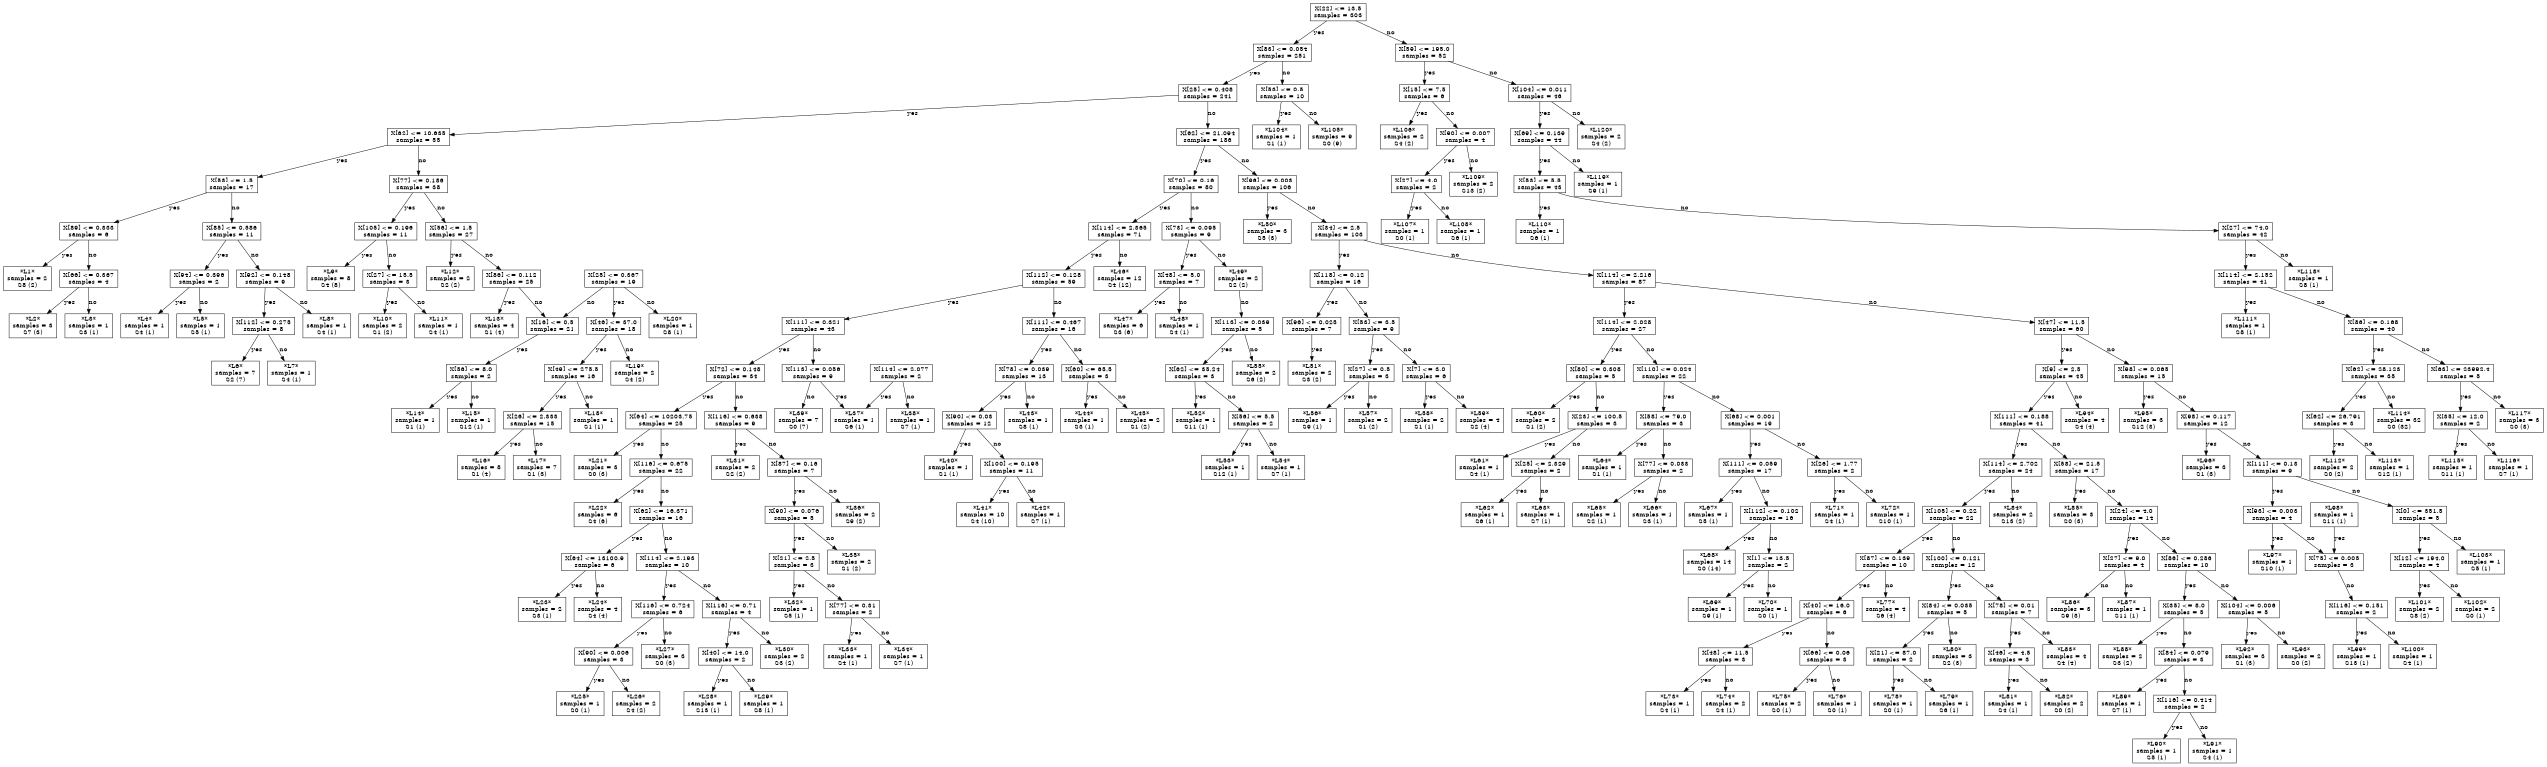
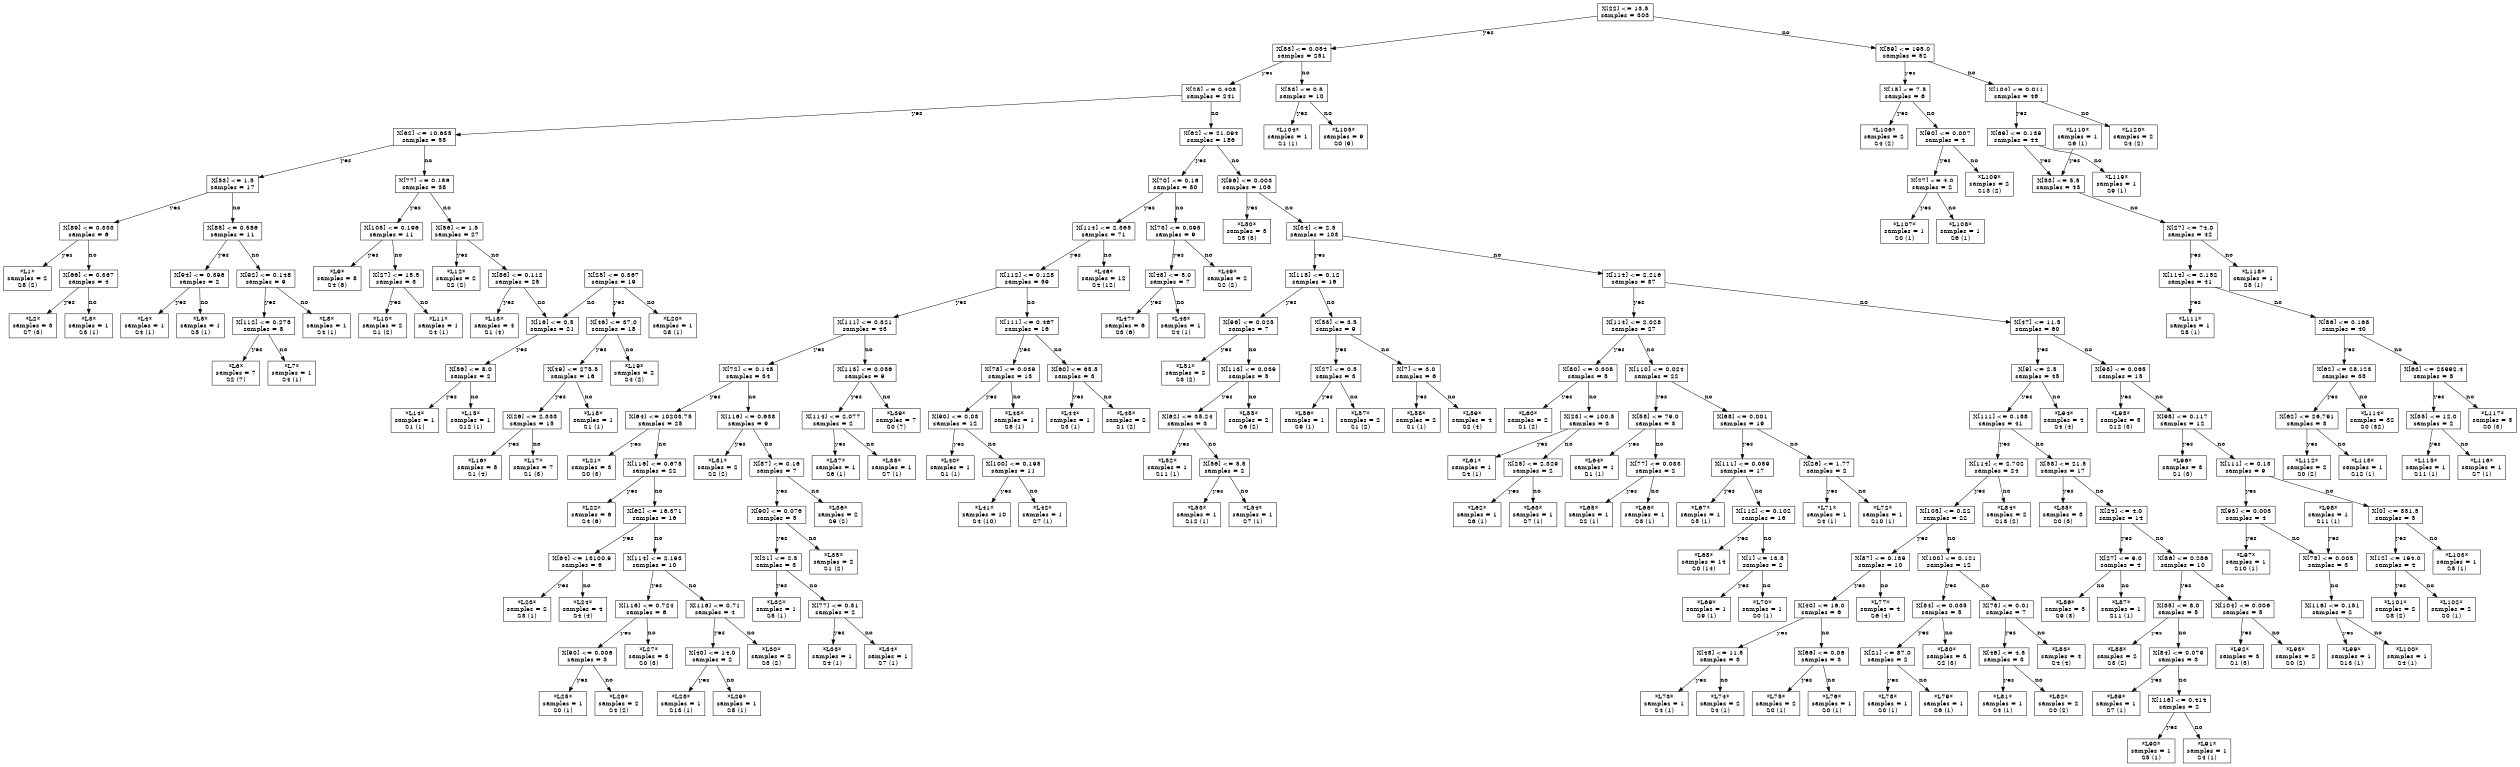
edge "X[53] <= 5.5 samples = 43" -> "*L110* samples = 1 S6 (1)": reversed
edge "*L49* samples = 2 S2 (2)" -> "X[113] <= 0.039 samples = 5": now "X[96] <= 0.025 samples = 7" -> "X[113] <= 0.039 samples = 5"
edge "X[113] <= 0.056 samples = 9" -> "*L37* samples = 1 S6 (1)": now "X[113] <= 0.056 samples = 9" -> "X[114] <= 2.077 samples = 2"
